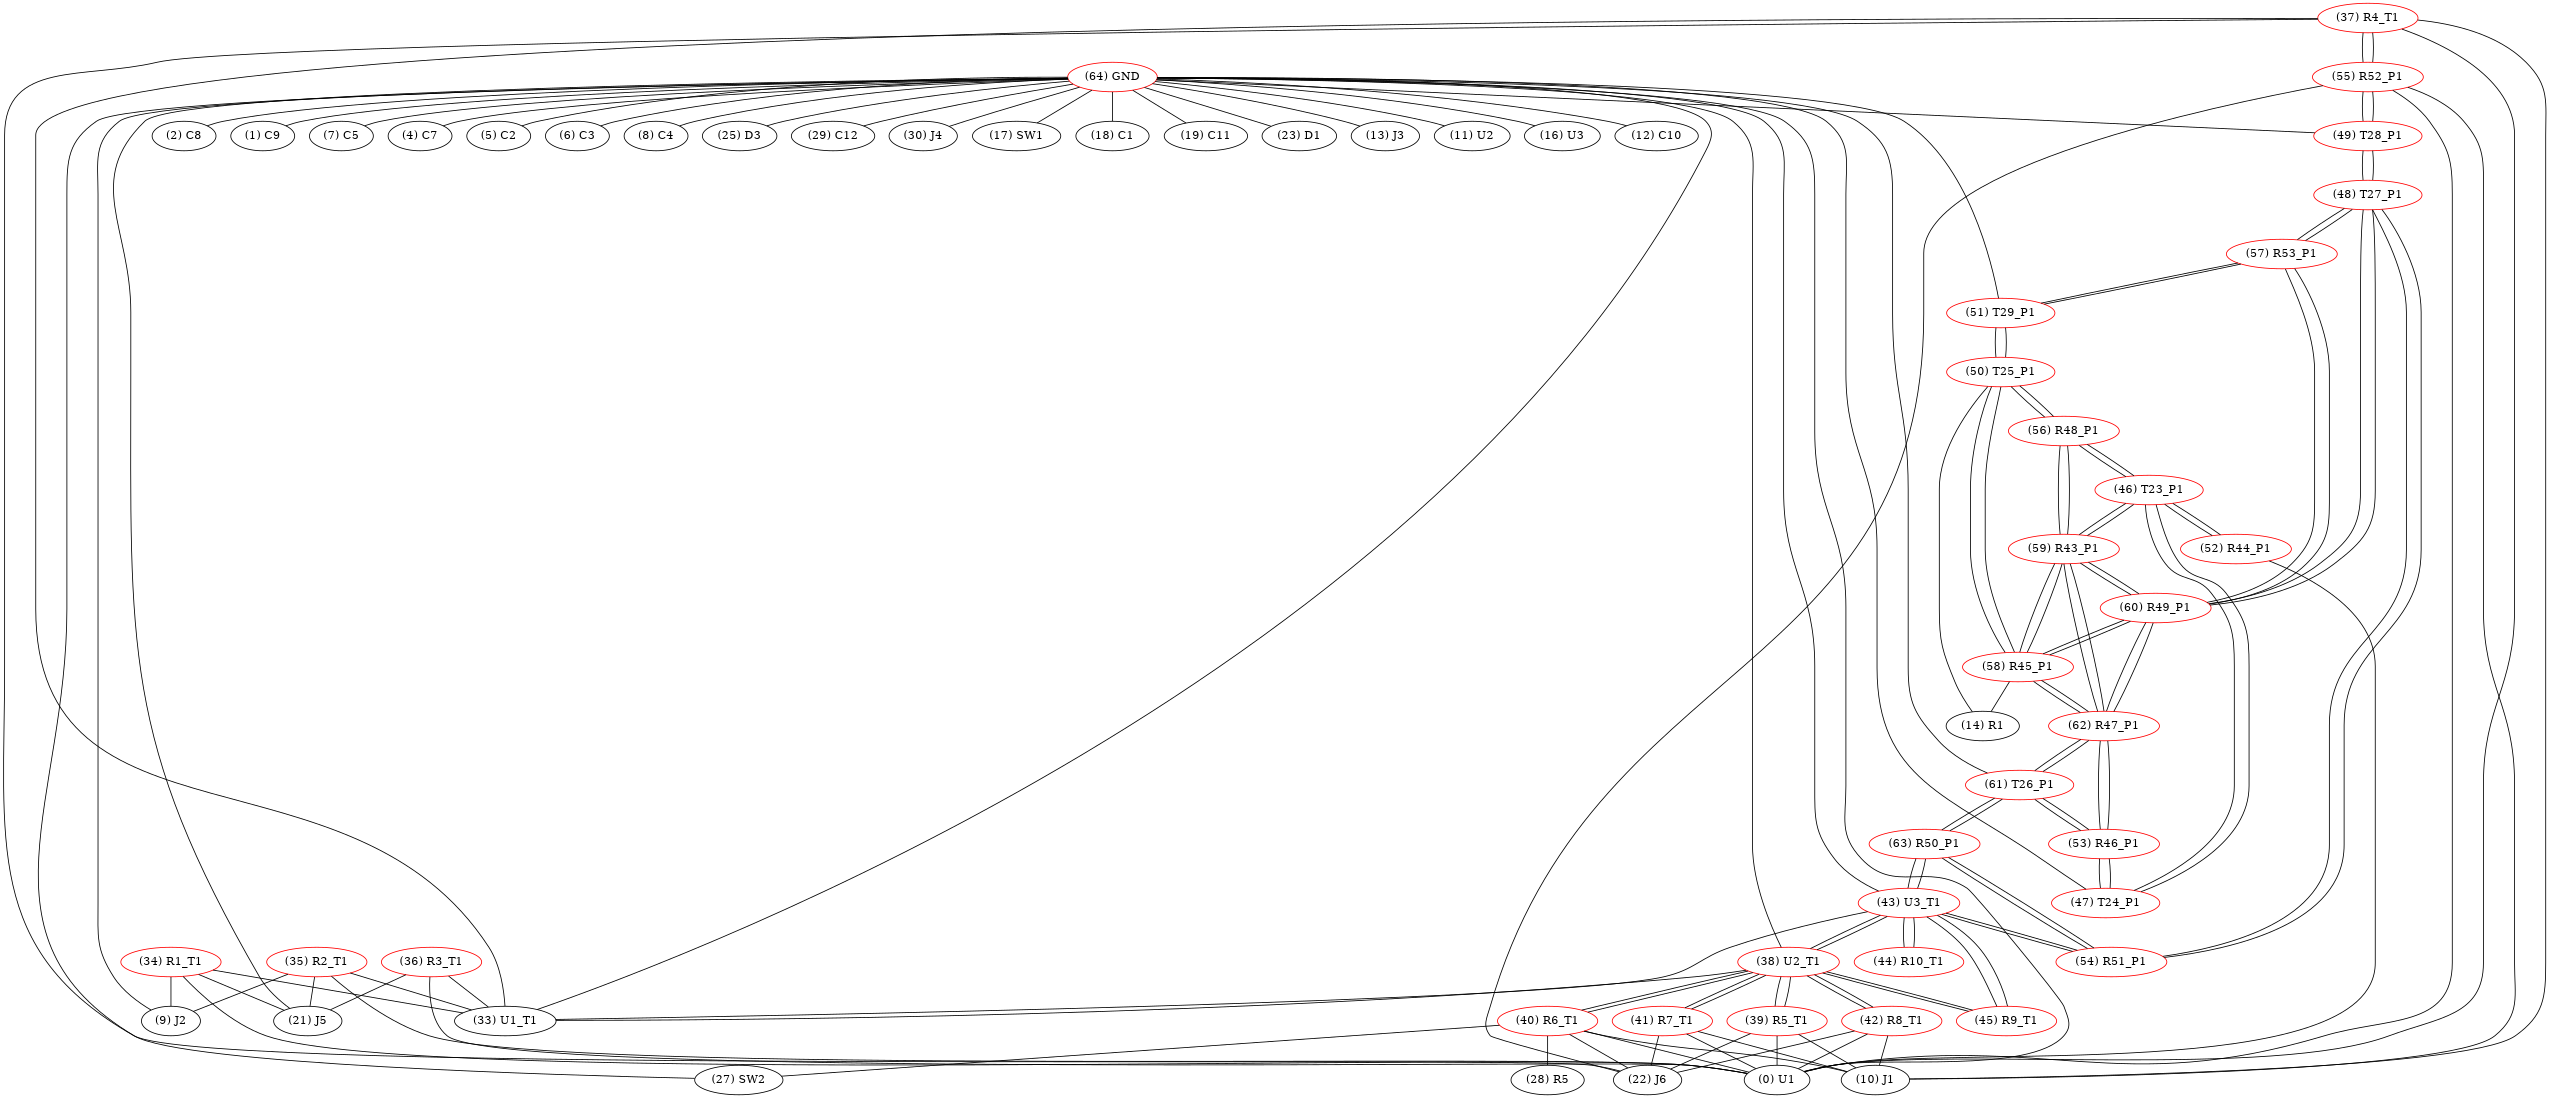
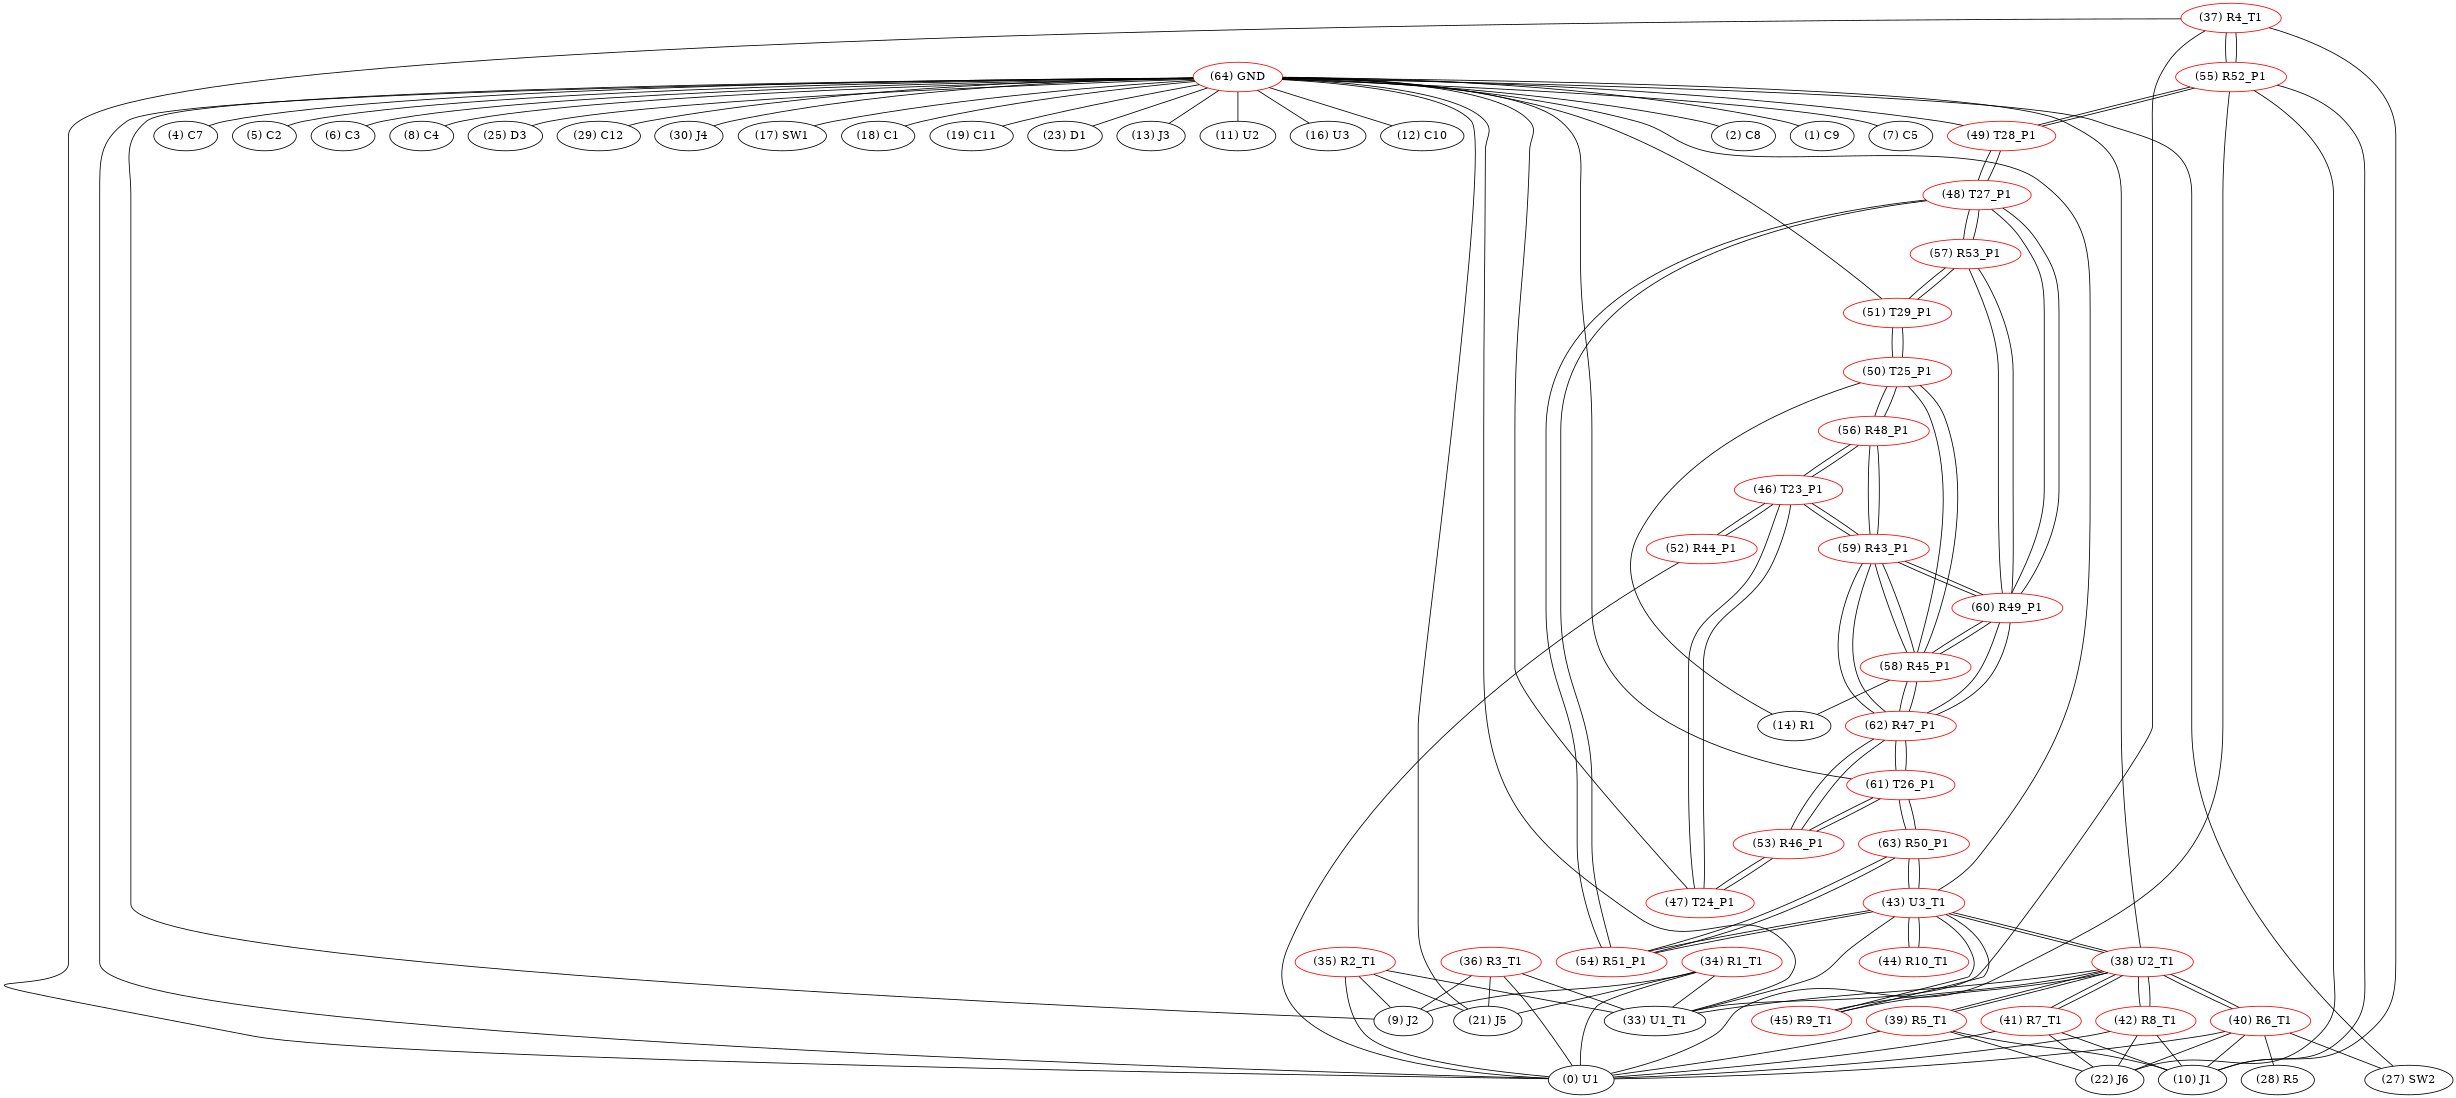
edge "(37) R4_T1" -- "(22) J6": removed
edge "(36) R3_T1" -- "(9) J2": added
